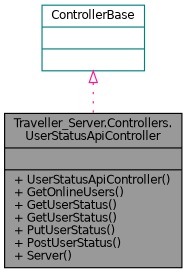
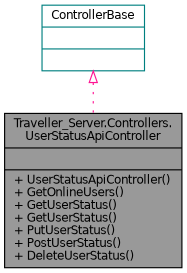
node "Traveller_Server.Controllers.": text "+ Server()" -> "+ DeleteUserStatus()"
